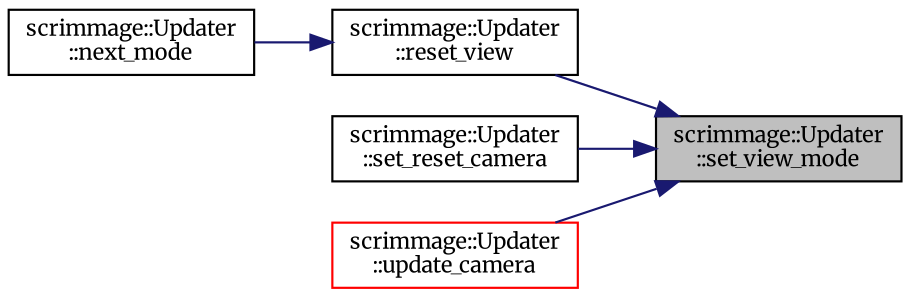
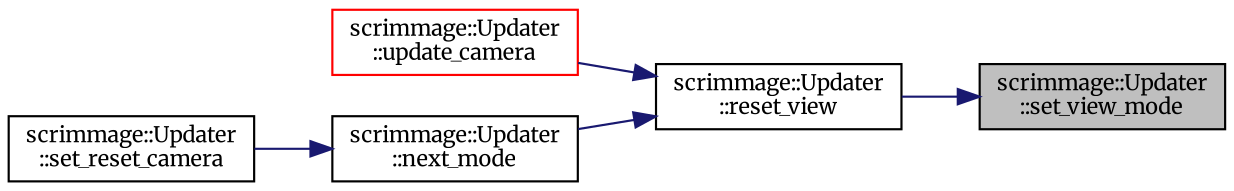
edge "scrimmage::Updater ::set_reset_camera" -> "scrimmage::Updater ::set_view_mode": now "scrimmage::Updater ::set_reset_camera" -> "scrimmage::Updater ::next_mode"
edge "scrimmage::Updater ::update_camera" -> "scrimmage::Updater ::set_view_mode": now "scrimmage::Updater ::update_camera" -> "scrimmage::Updater ::reset_view"
